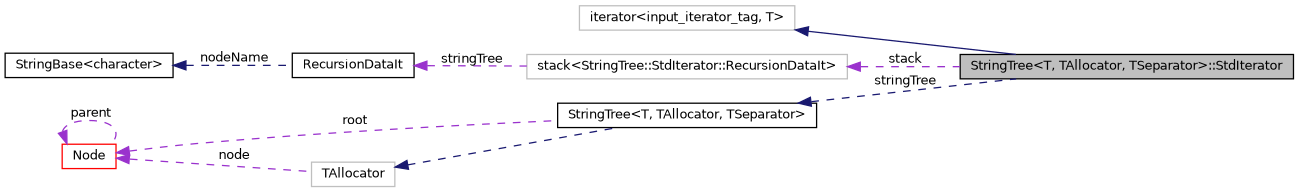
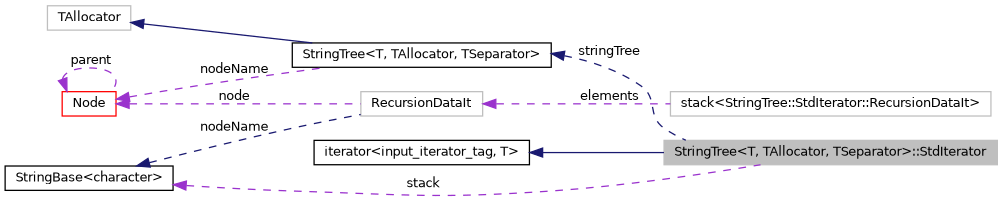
node "iterator<input_iterator_tag, T>": color grey75 -> black
edge "stack<StringTree::StdIterator::RecursionDataIt>" -> "RecursionDataIt": label " stringTree" -> " elements"
node "RecursionDataIt": color black -> grey75
edge "StringTree<T, TAllocator, TSeparator>::StdIterator" -> "stack<StringTree::StdIterator::RecursionDataIt>": now "StringTree<T, TAllocator, TSeparator>::StdIterator" -> "StringBase<character>"
node "StringTree<T, TAllocator, TSeparator>::StdIterator": color black -> grey75
edge "StringTree<T, TAllocator, TSeparator>" -> "Node": label " root" -> " nodeName"
edge "StringTree<T, TAllocator, TSeparator>" -> "TAllocator": style dashed -> solid
edge "TAllocator" -> "Node": now "RecursionDataIt" -> "Node"
